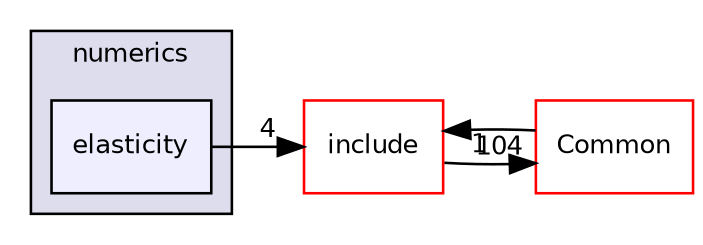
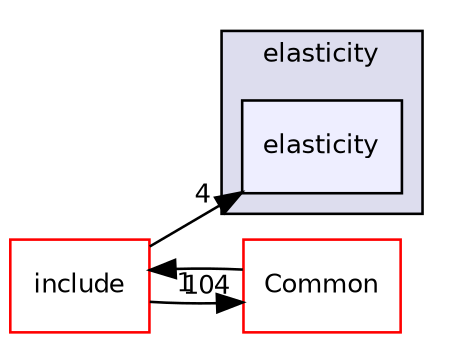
cluster "numerics": label "numerics" -> "elasticity"
edge "elasticity" -> "include": reversed
